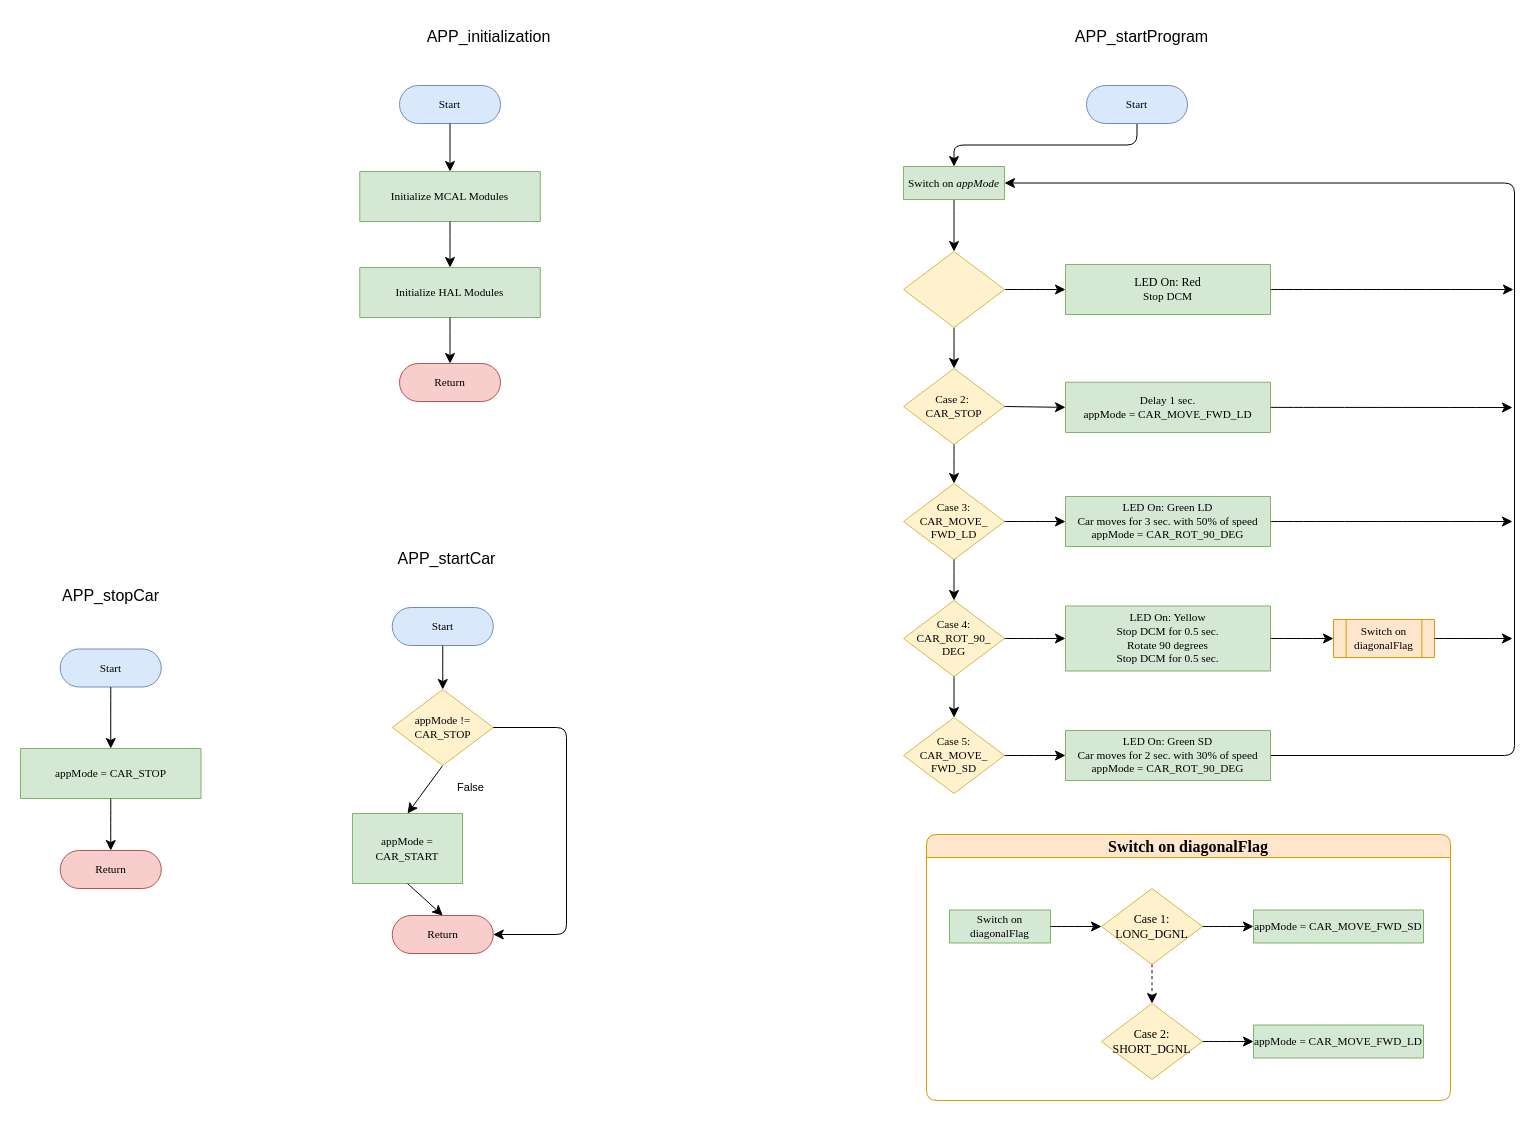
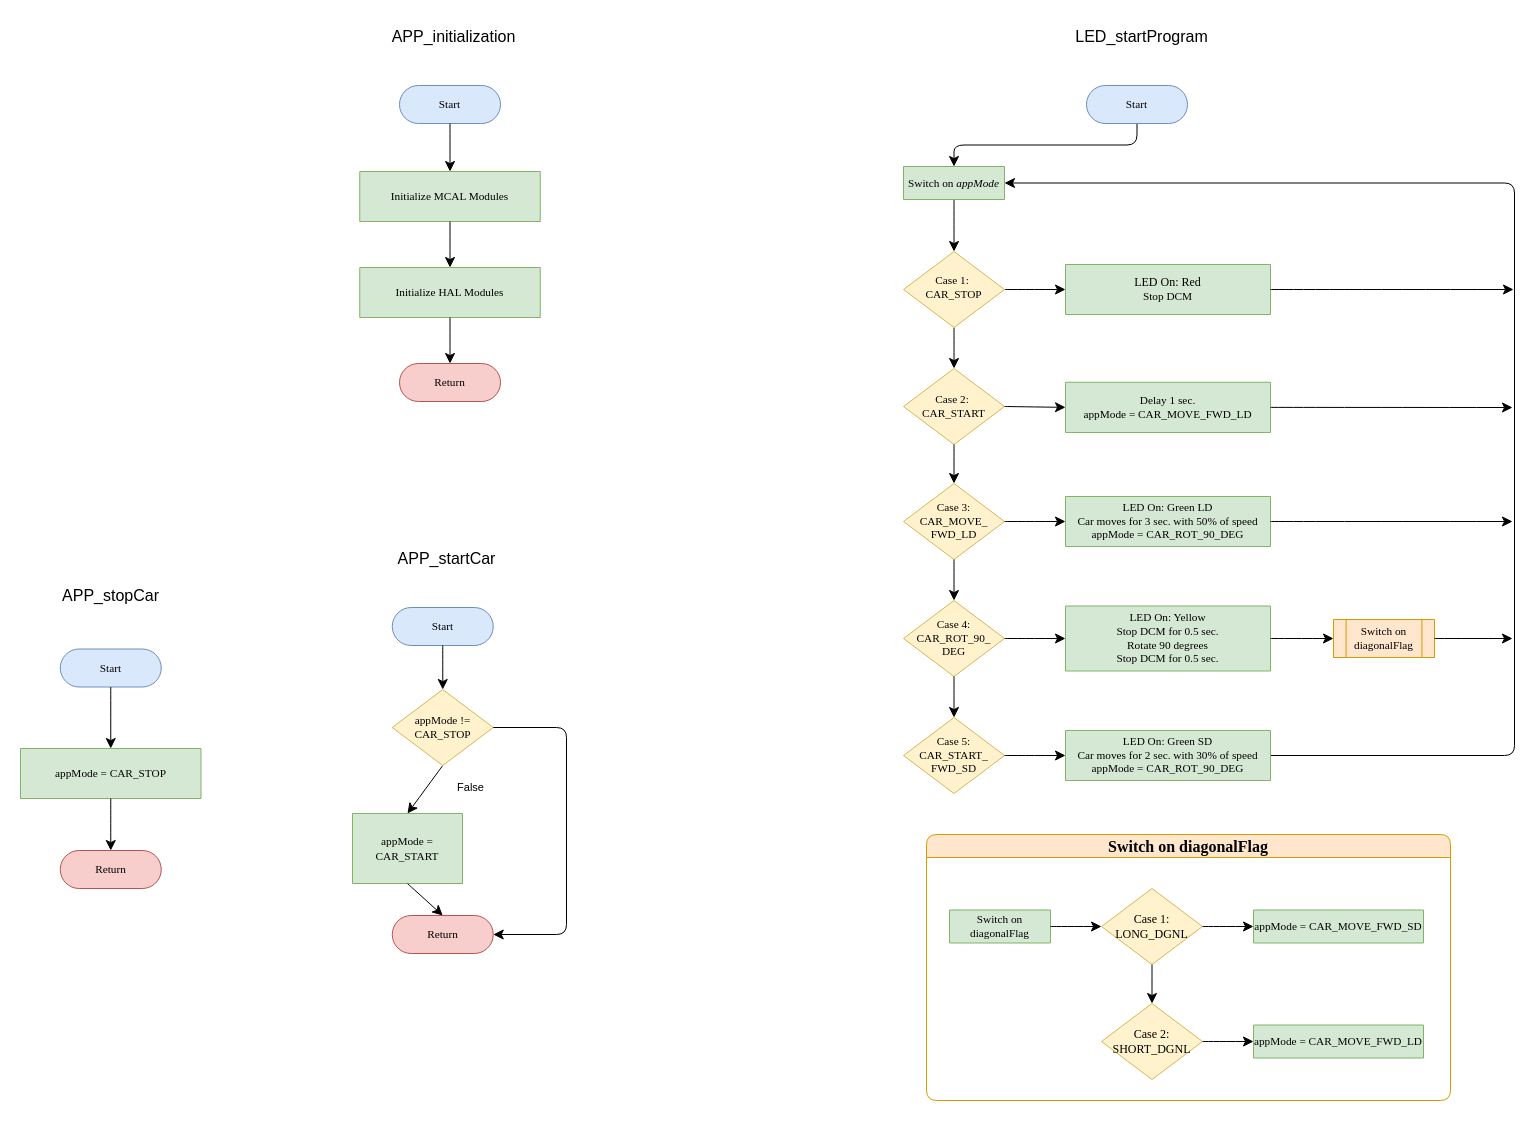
node "APP_initialization": moved (489, 36) -> (454, 36)
node "APP_startProgram": label "APP_startProgram" -> "LED_startProgram"
node "Case 1: CAR_STOP": added
node "Case 2: CAR_STOP": label "Case 2: CAR_STOP" -> "Case 2: CAR_START"
node "Case 5: CAR_MOVE_ FWD_SD": label "Case 5: CAR_MOVE_ FWD_SD" -> "Case 5: CAR_START_ FWD_SD"
edge "Case 1: LONG_DGNL" -> "Case 2: SHORT_DGNL": style dashed -> solid
